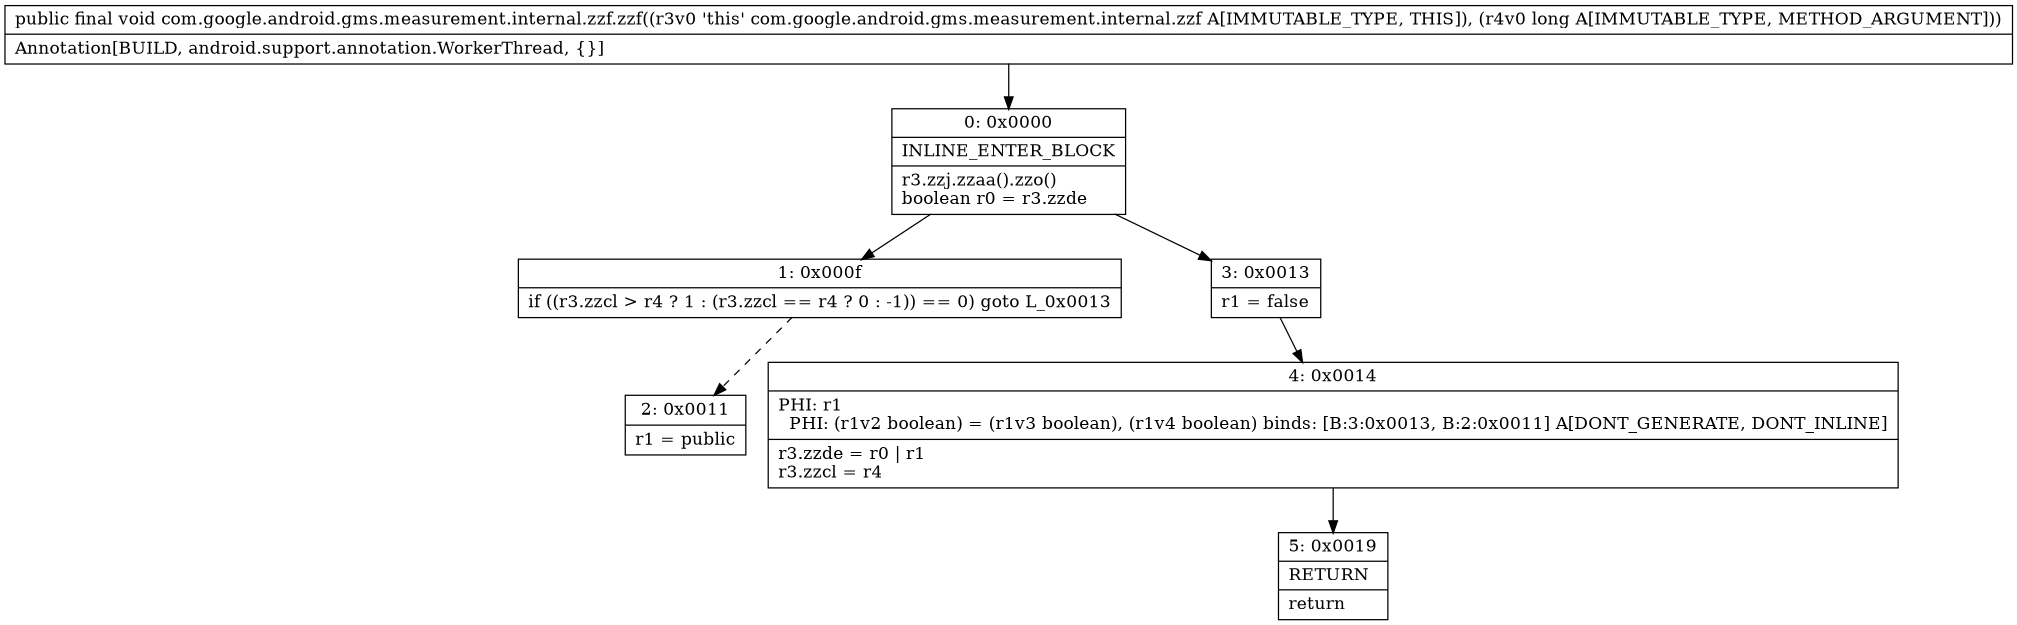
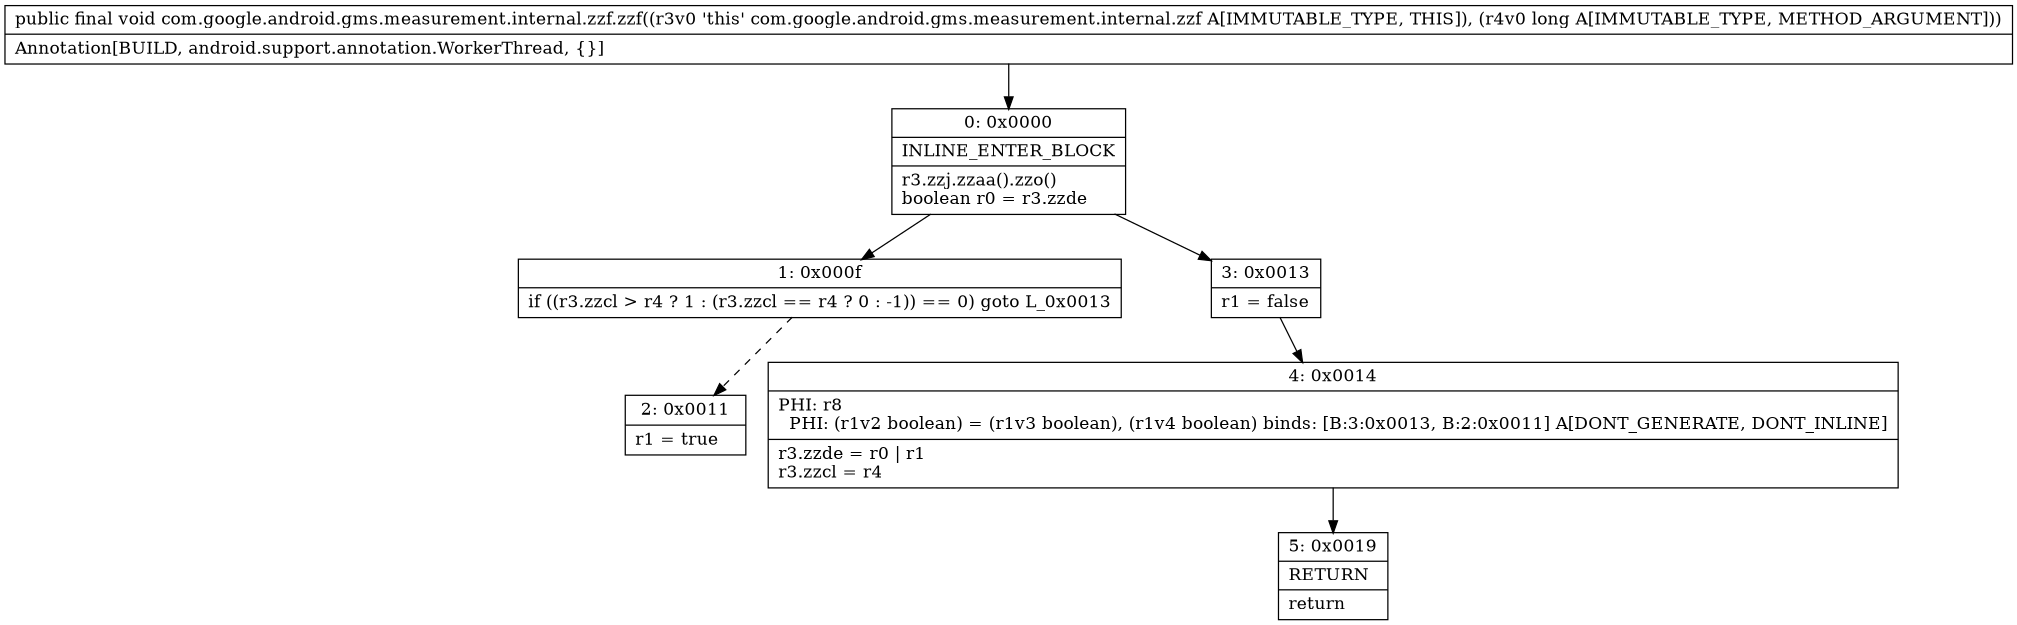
node "4: 0x0014": text "PHI: r1" -> "PHI: r8"
node "2: 0x0011": text "r1 = public" -> "r1 = true"
